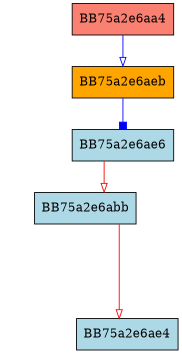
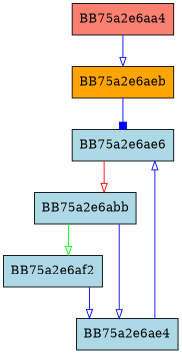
edge "BB75a2e6ae4" -> "BB75a2e6ae6": added
edge "BB75a2e6abb" -> "BB75a2e6ae4": color red -> blue
node "BB75a2e6af2": added
